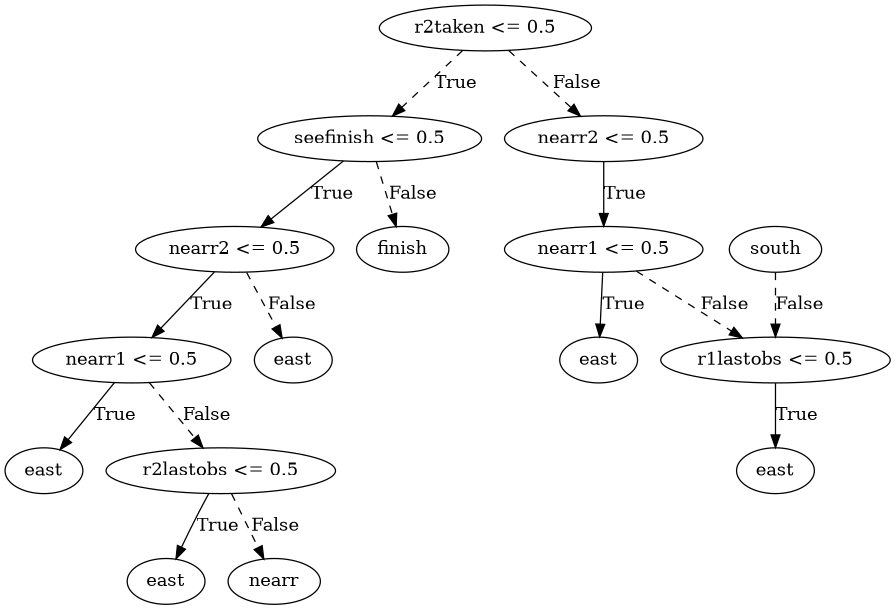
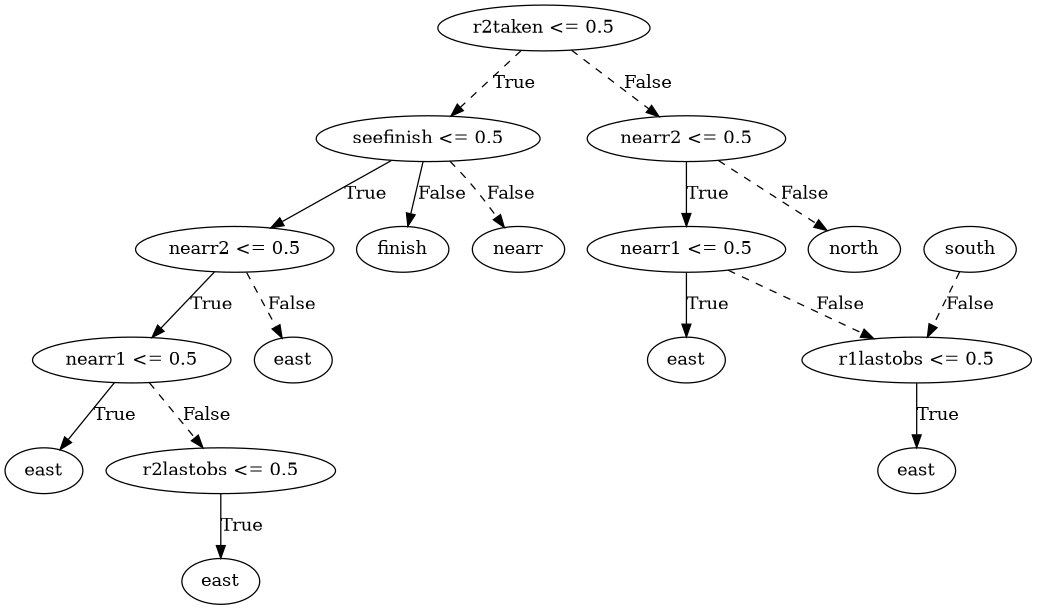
edge "seefinish <= 0.5" -> "finish": style dashed -> solid
node "north": added
edge "r2lastobs <= 0.5" -> "nearr": now "seefinish <= 0.5" -> "nearr"
